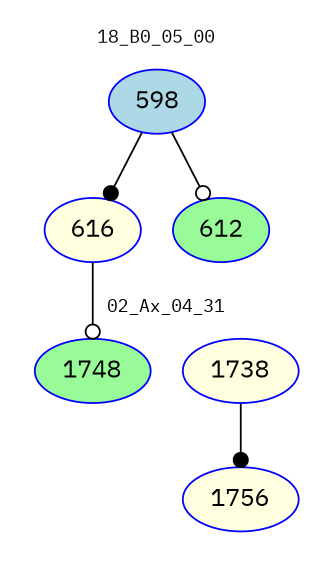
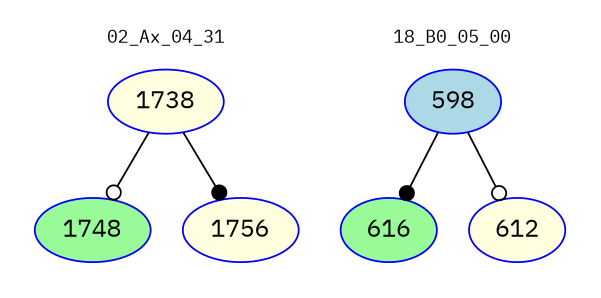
node "616": fillcolor lightyellow -> palegreen
node "612": fillcolor palegreen -> lightyellow
edge "616" -> "1748": now "1738" -> "1748"
